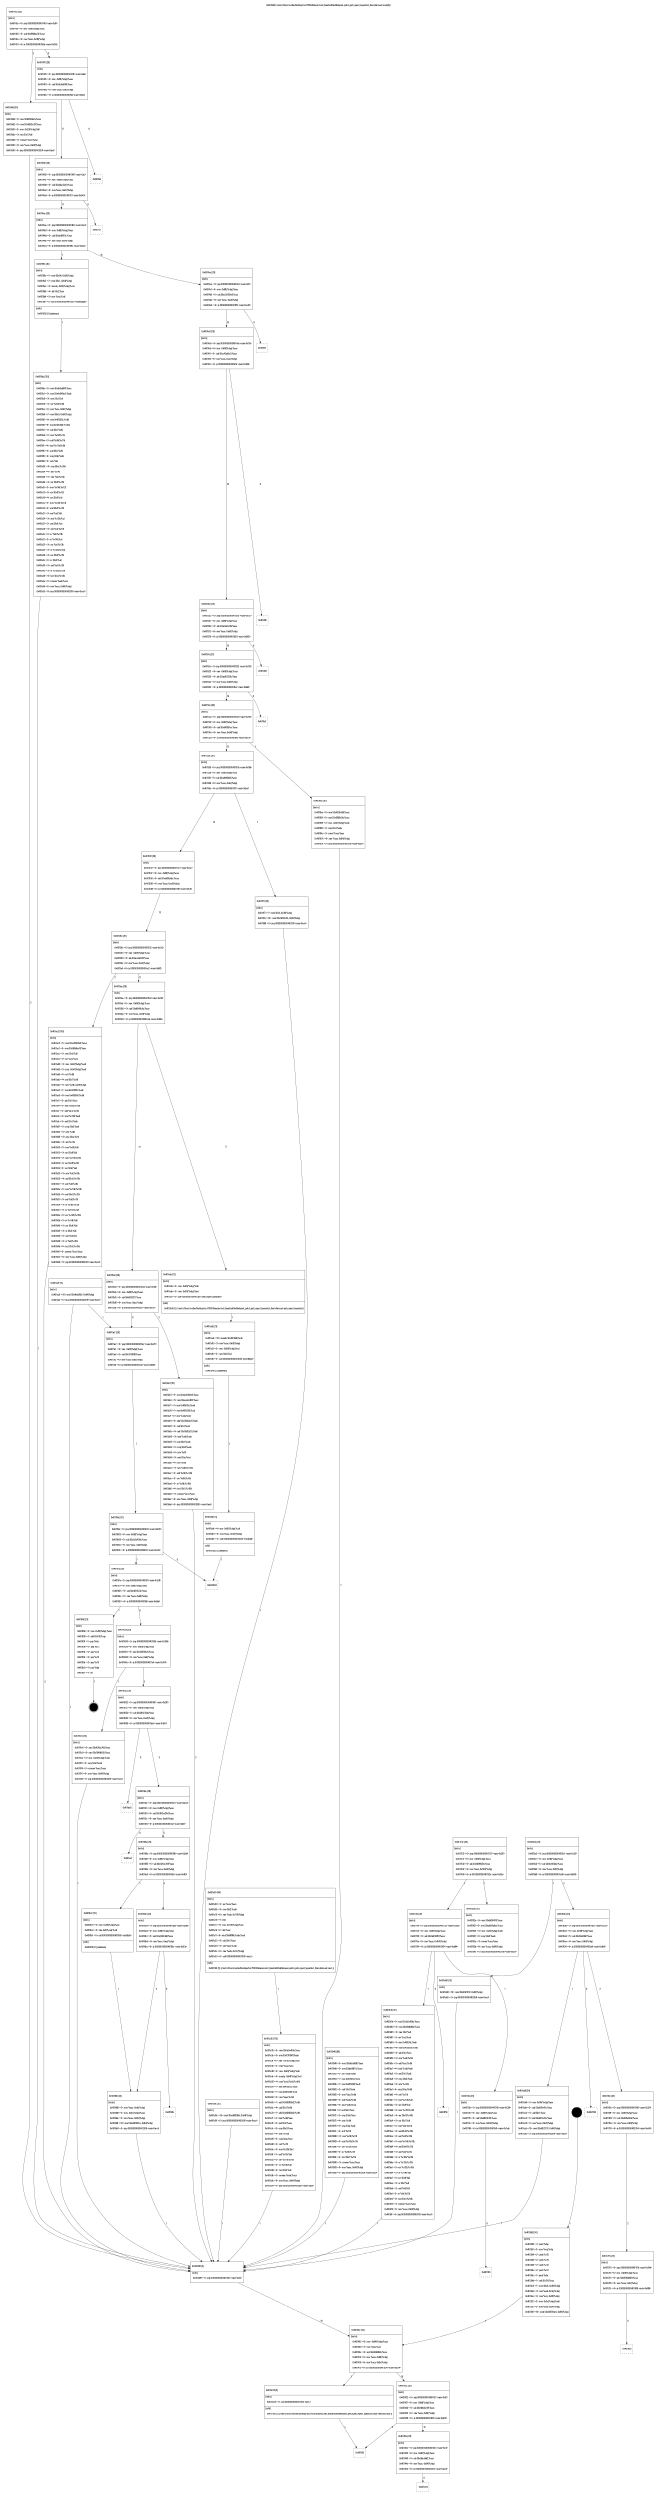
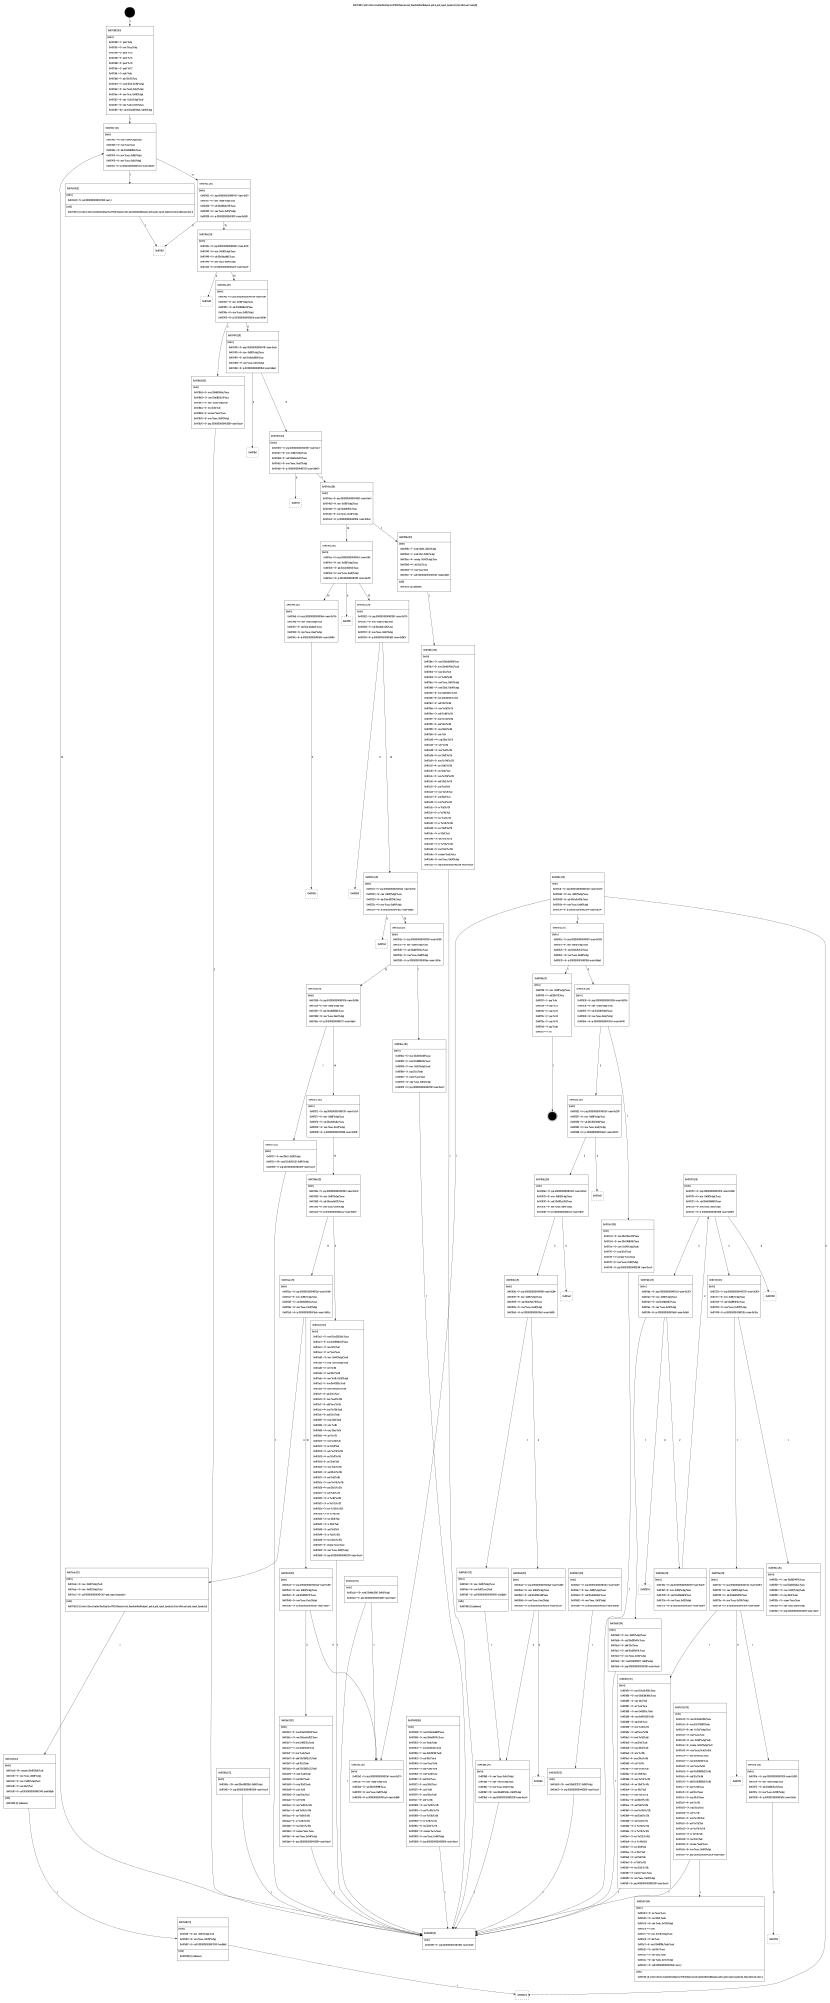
edge "0x40143e [28]" -> "0x40145a [28]": added, label "19"
edge "0x4014e6 [28]" -> "0x401502 [28]": now "0x4014ca [28]" -> "0x401502 [28]"
edge "0x401716 [28]" -> "0x401732 [28]": added, label "2"
edge "0x4015e2 [28]" -> "0x4015fe [28]": reversed
edge "0x4016c2 [28]" -> "0x4016de [28]": now "0x401716 [28]" -> "0x4016de [28]"
edge "0x401c09 [44]" -> "0x401c35 [116]": reversed
